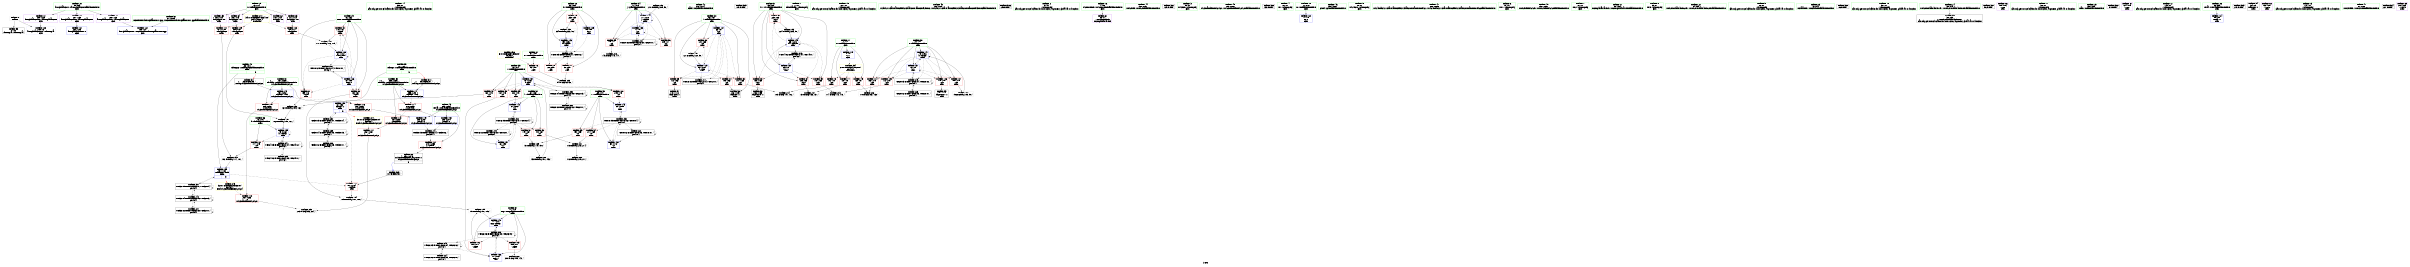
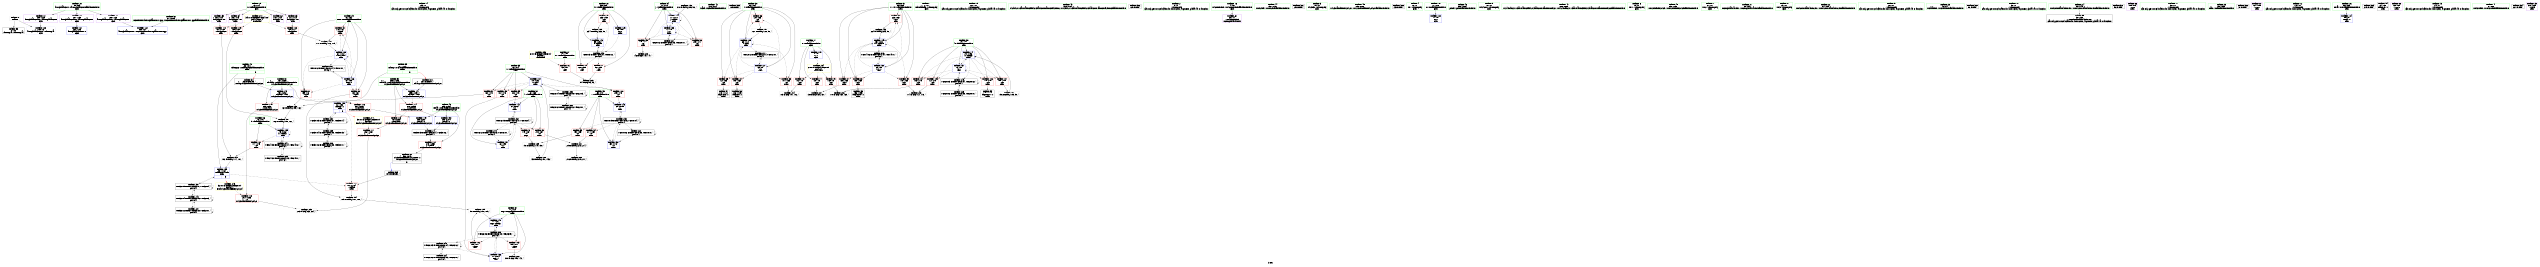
edge "NodeID: 30" -> "NodeID: 56": now "NodeID: 30" -> "NodeID: 84"
node "NodeID: 91": text "main" -> "cmp"
